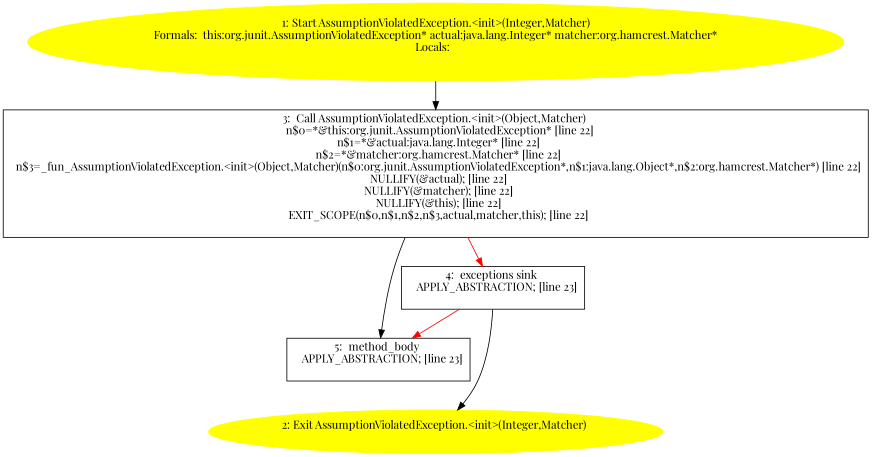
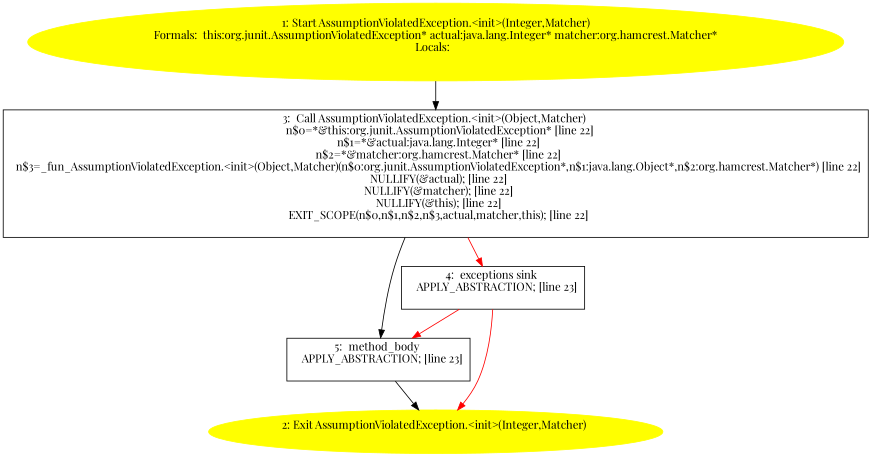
edge "4:  exceptions sink APPLY_ABSTRACTION; [line 23]" -> "2: Exit AssumptionViolatedException.<init>(Integer,Matcher)": color black -> red
edge "5:  method_body APPLY_ABSTRACTION; [line 23]" -> "2: Exit AssumptionViolatedException.<init>(Integer,Matcher)": added
